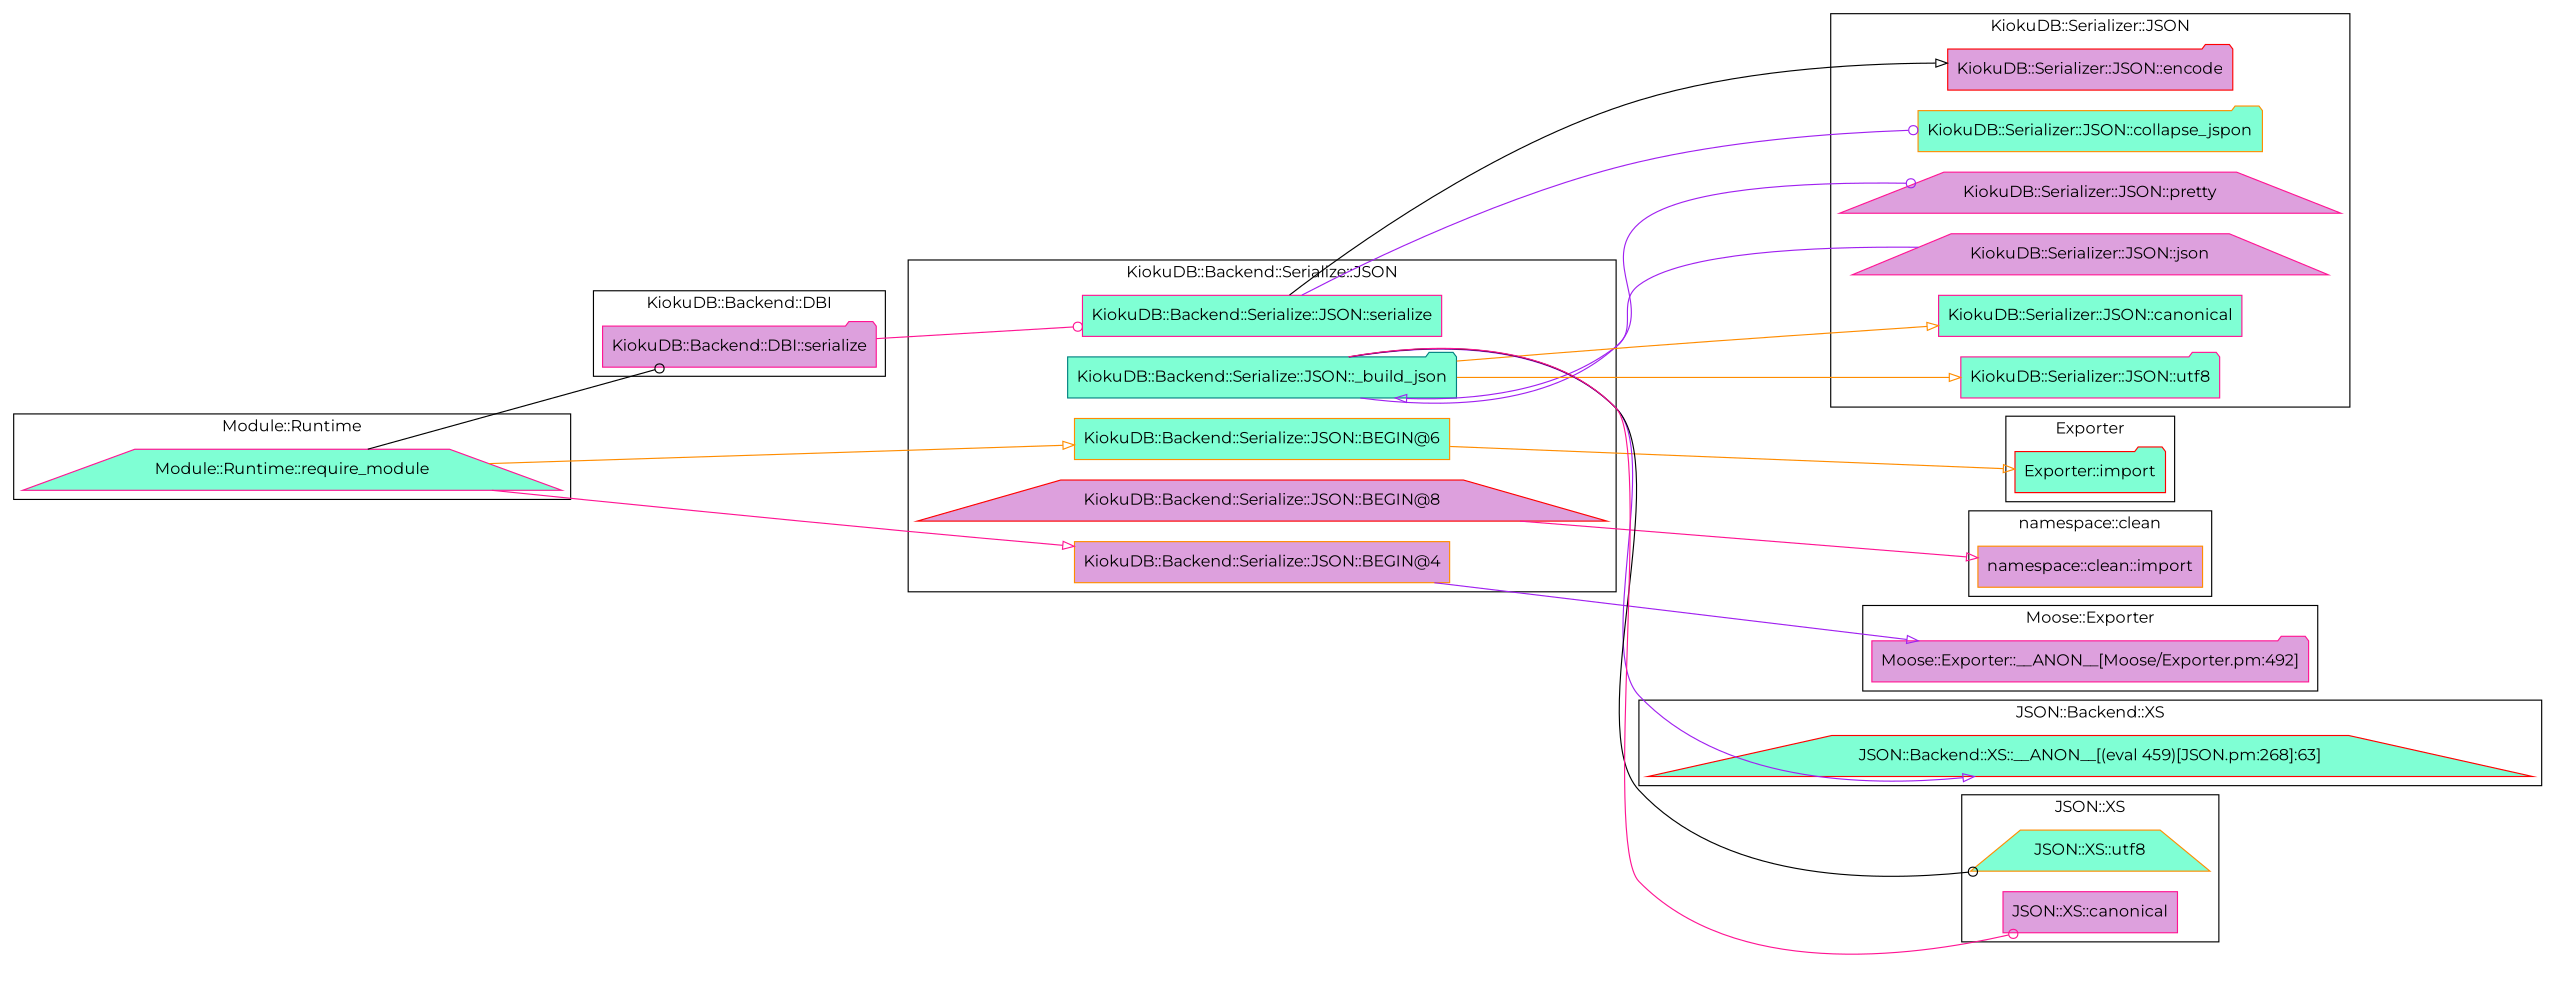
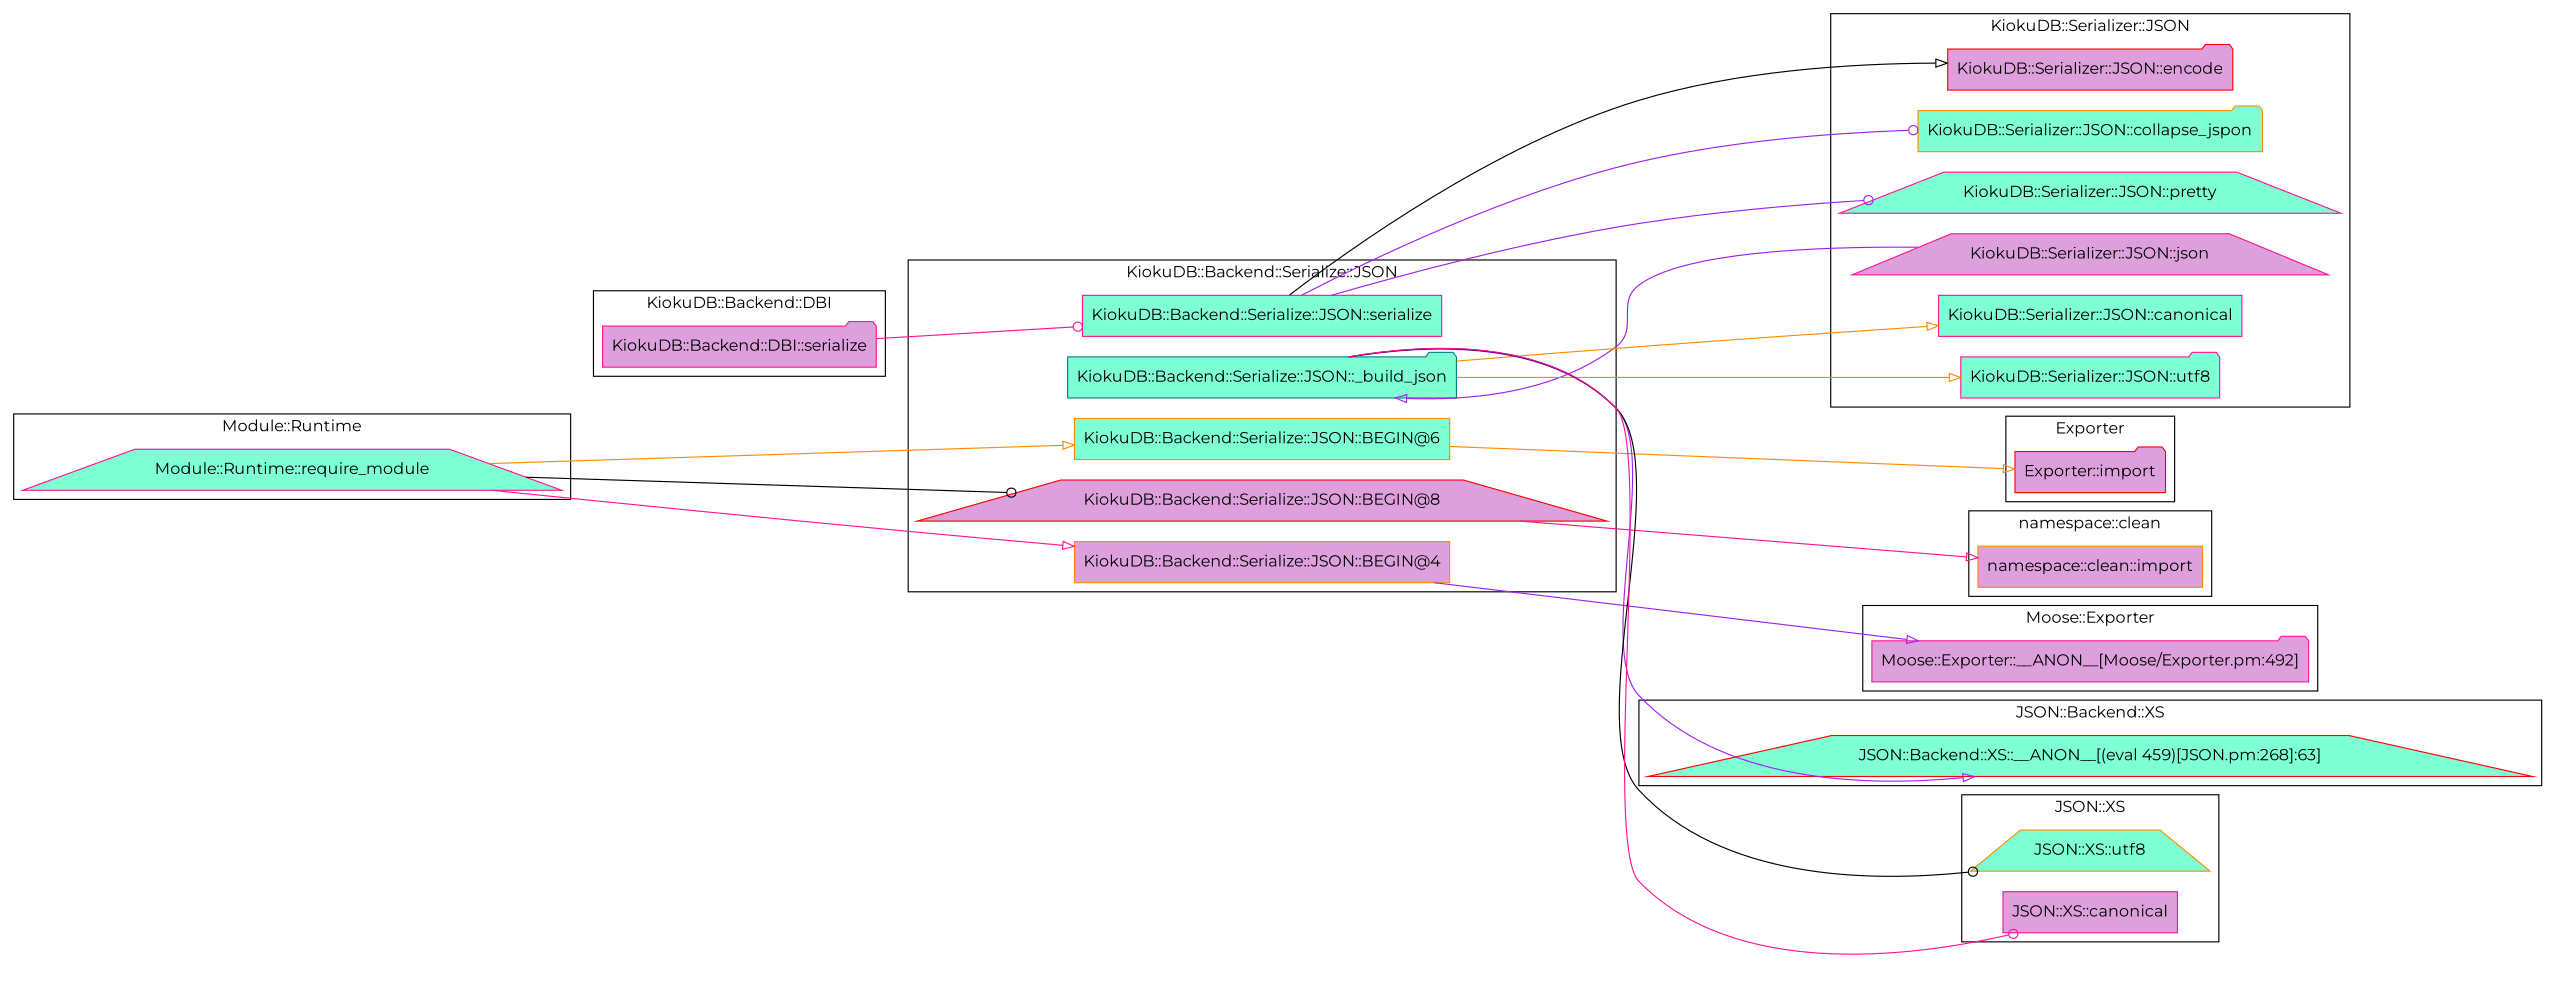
node "KiokuDB::Serializer::JSON::pretty": fillcolor plum -> aquamarine
edge "KiokuDB::Backend::Serialize::JSON::_build_json" -> "KiokuDB::Serializer::JSON::pretty": now "KiokuDB::Backend::Serialize::JSON::serialize" -> "KiokuDB::Serializer::JSON::pretty"
edge "Module::Runtime::require_module" -> "KiokuDB::Backend::DBI::serialize": now "Module::Runtime::require_module" -> "KiokuDB::Backend::Serialize::JSON::BEGIN@8"
node "Exporter::import": fillcolor aquamarine -> plum
